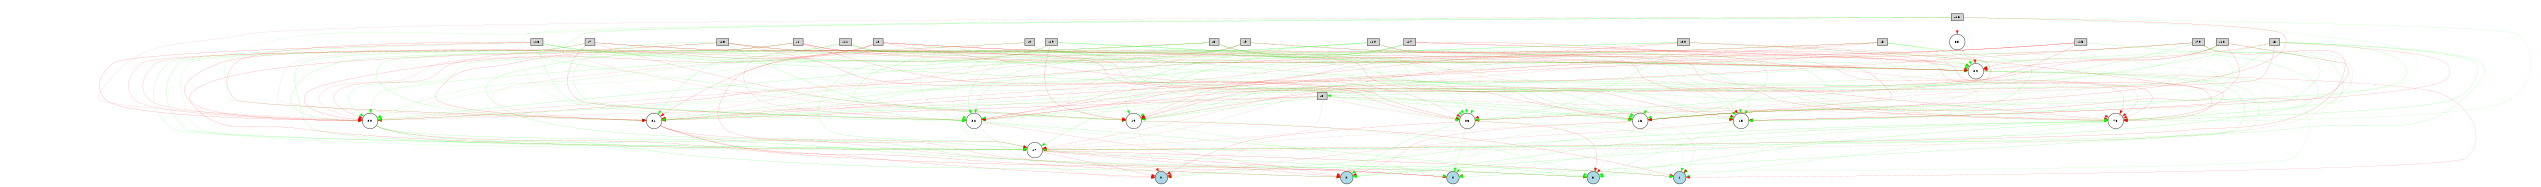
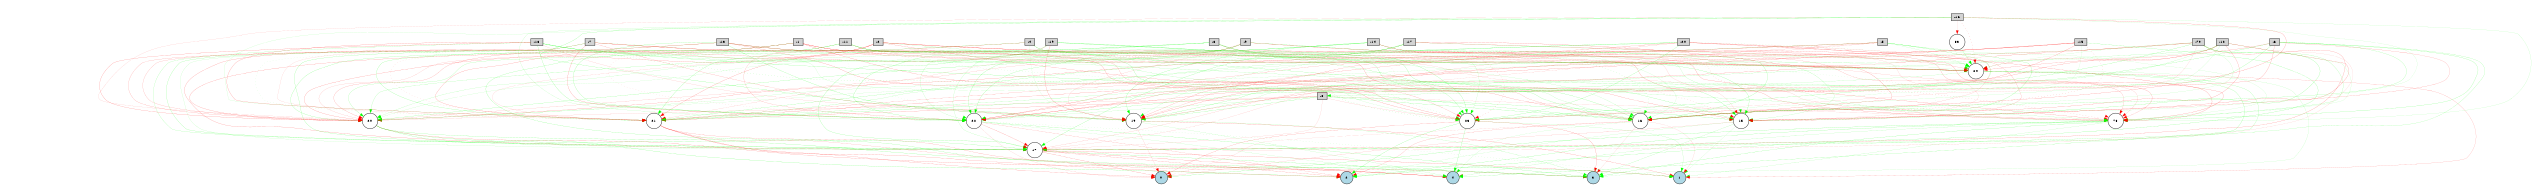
edge "-17" -> "24": color red -> green
edge "-20" -> "15": color green -> red
edge "-8" -> "17": now "22" -> "17"
